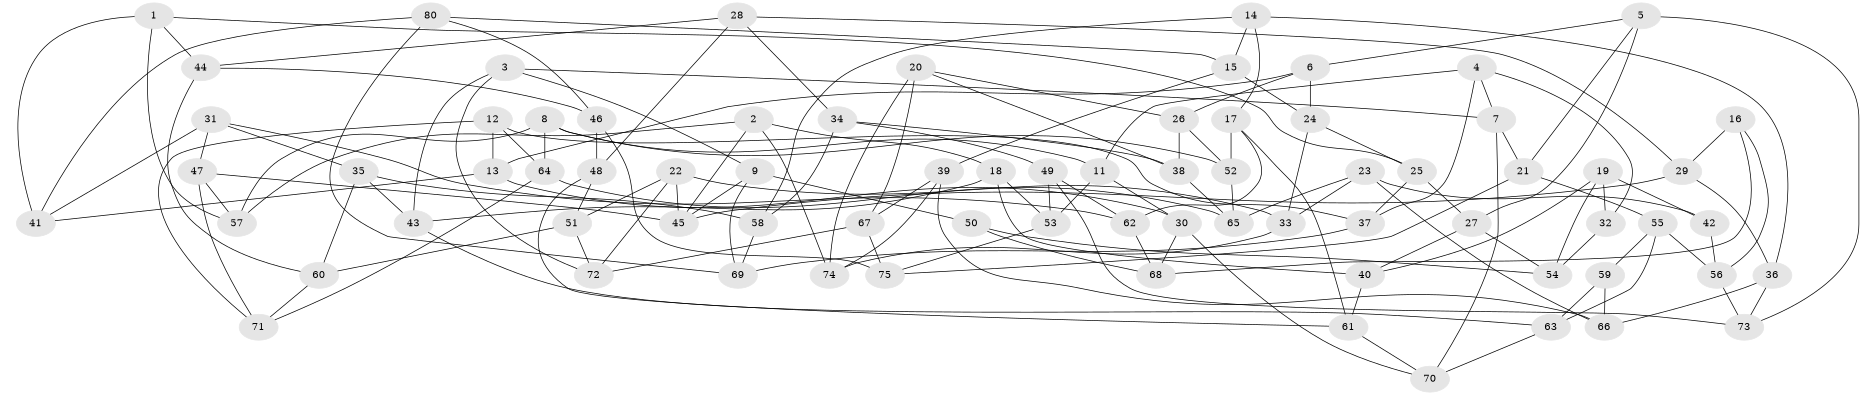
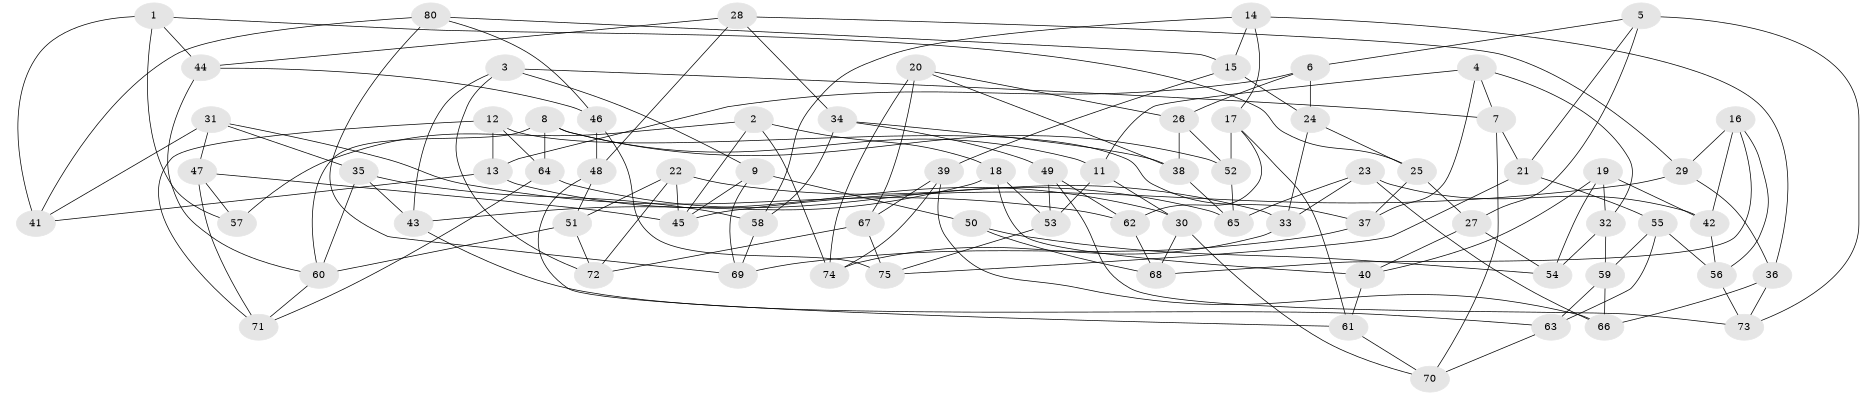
edge "8" -- "57": now "8" -- "60"
edge "16" -- "42": added
edge "32" -- "59": added
